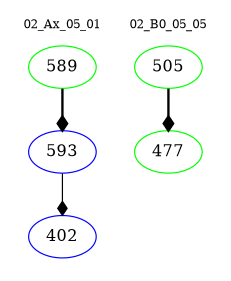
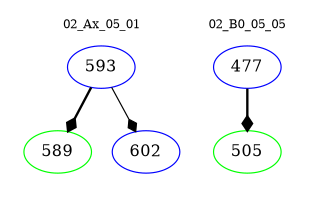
edge "589" -> "593": reversed
edge "505" -> "477": reversed
node "477": color green -> blue
node "402": label "402" -> "602"
